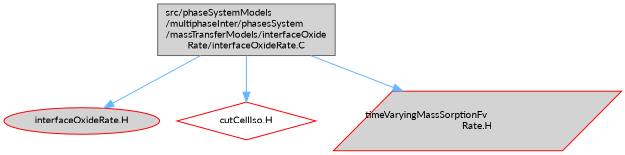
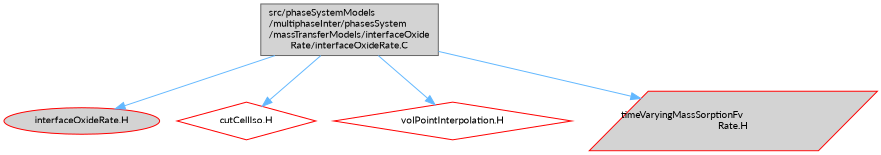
node "volPointInterpolation.H": added
